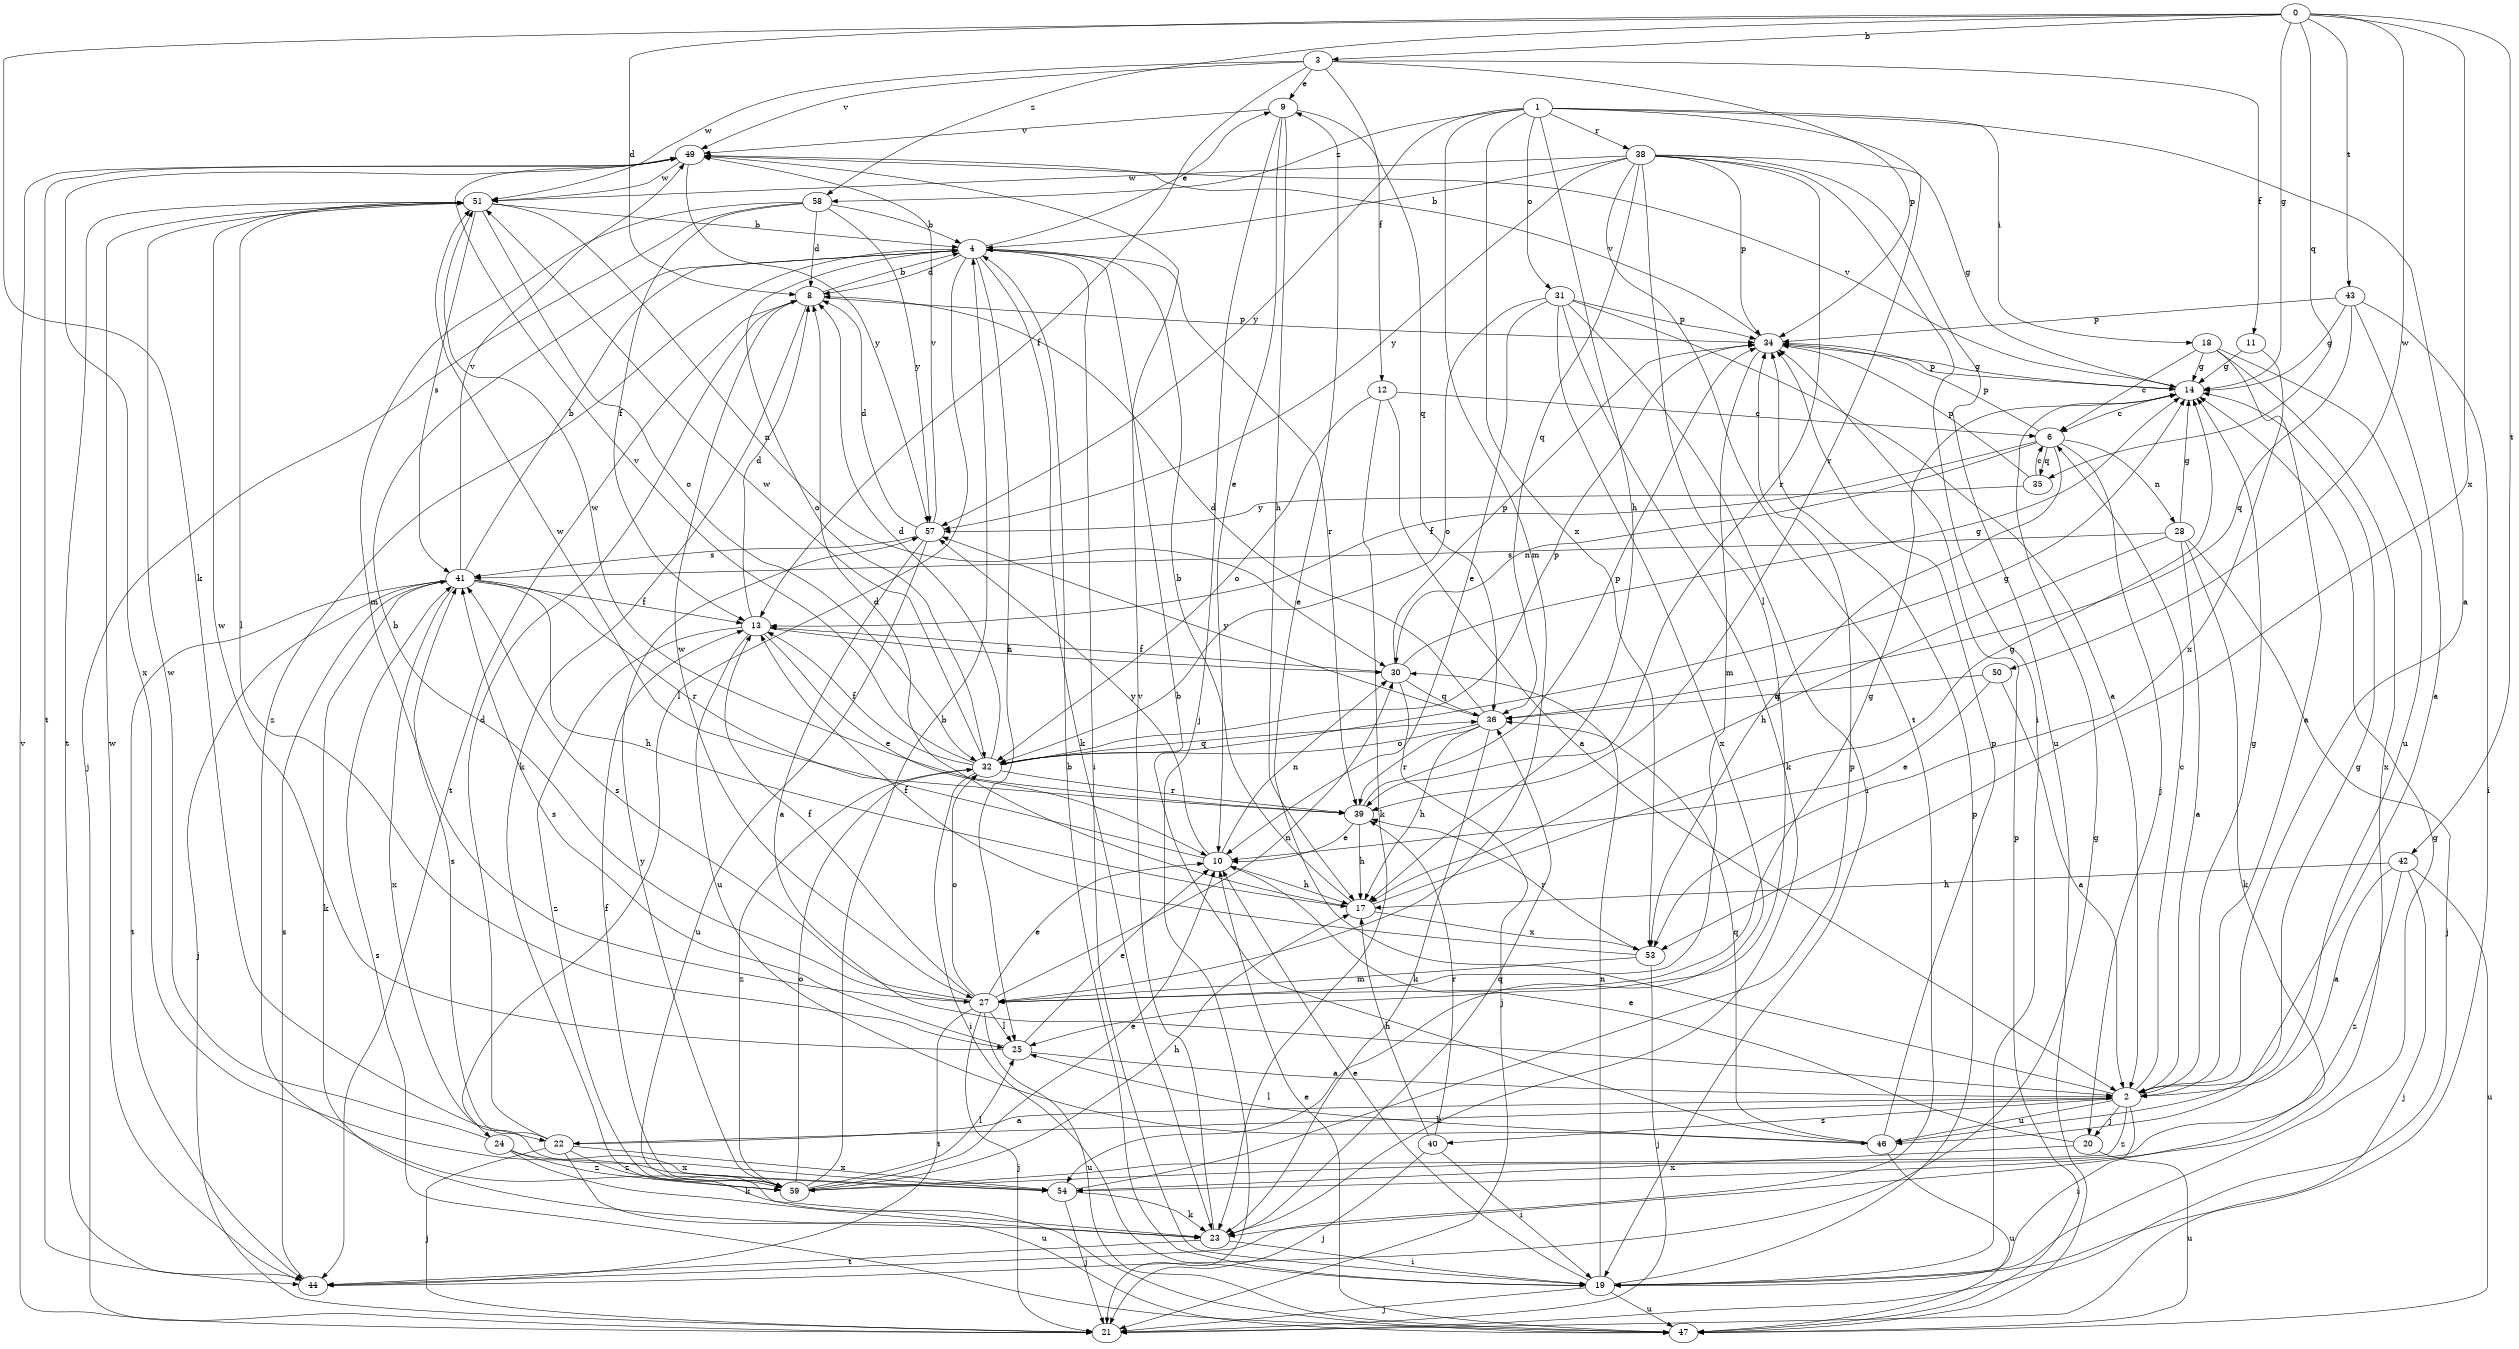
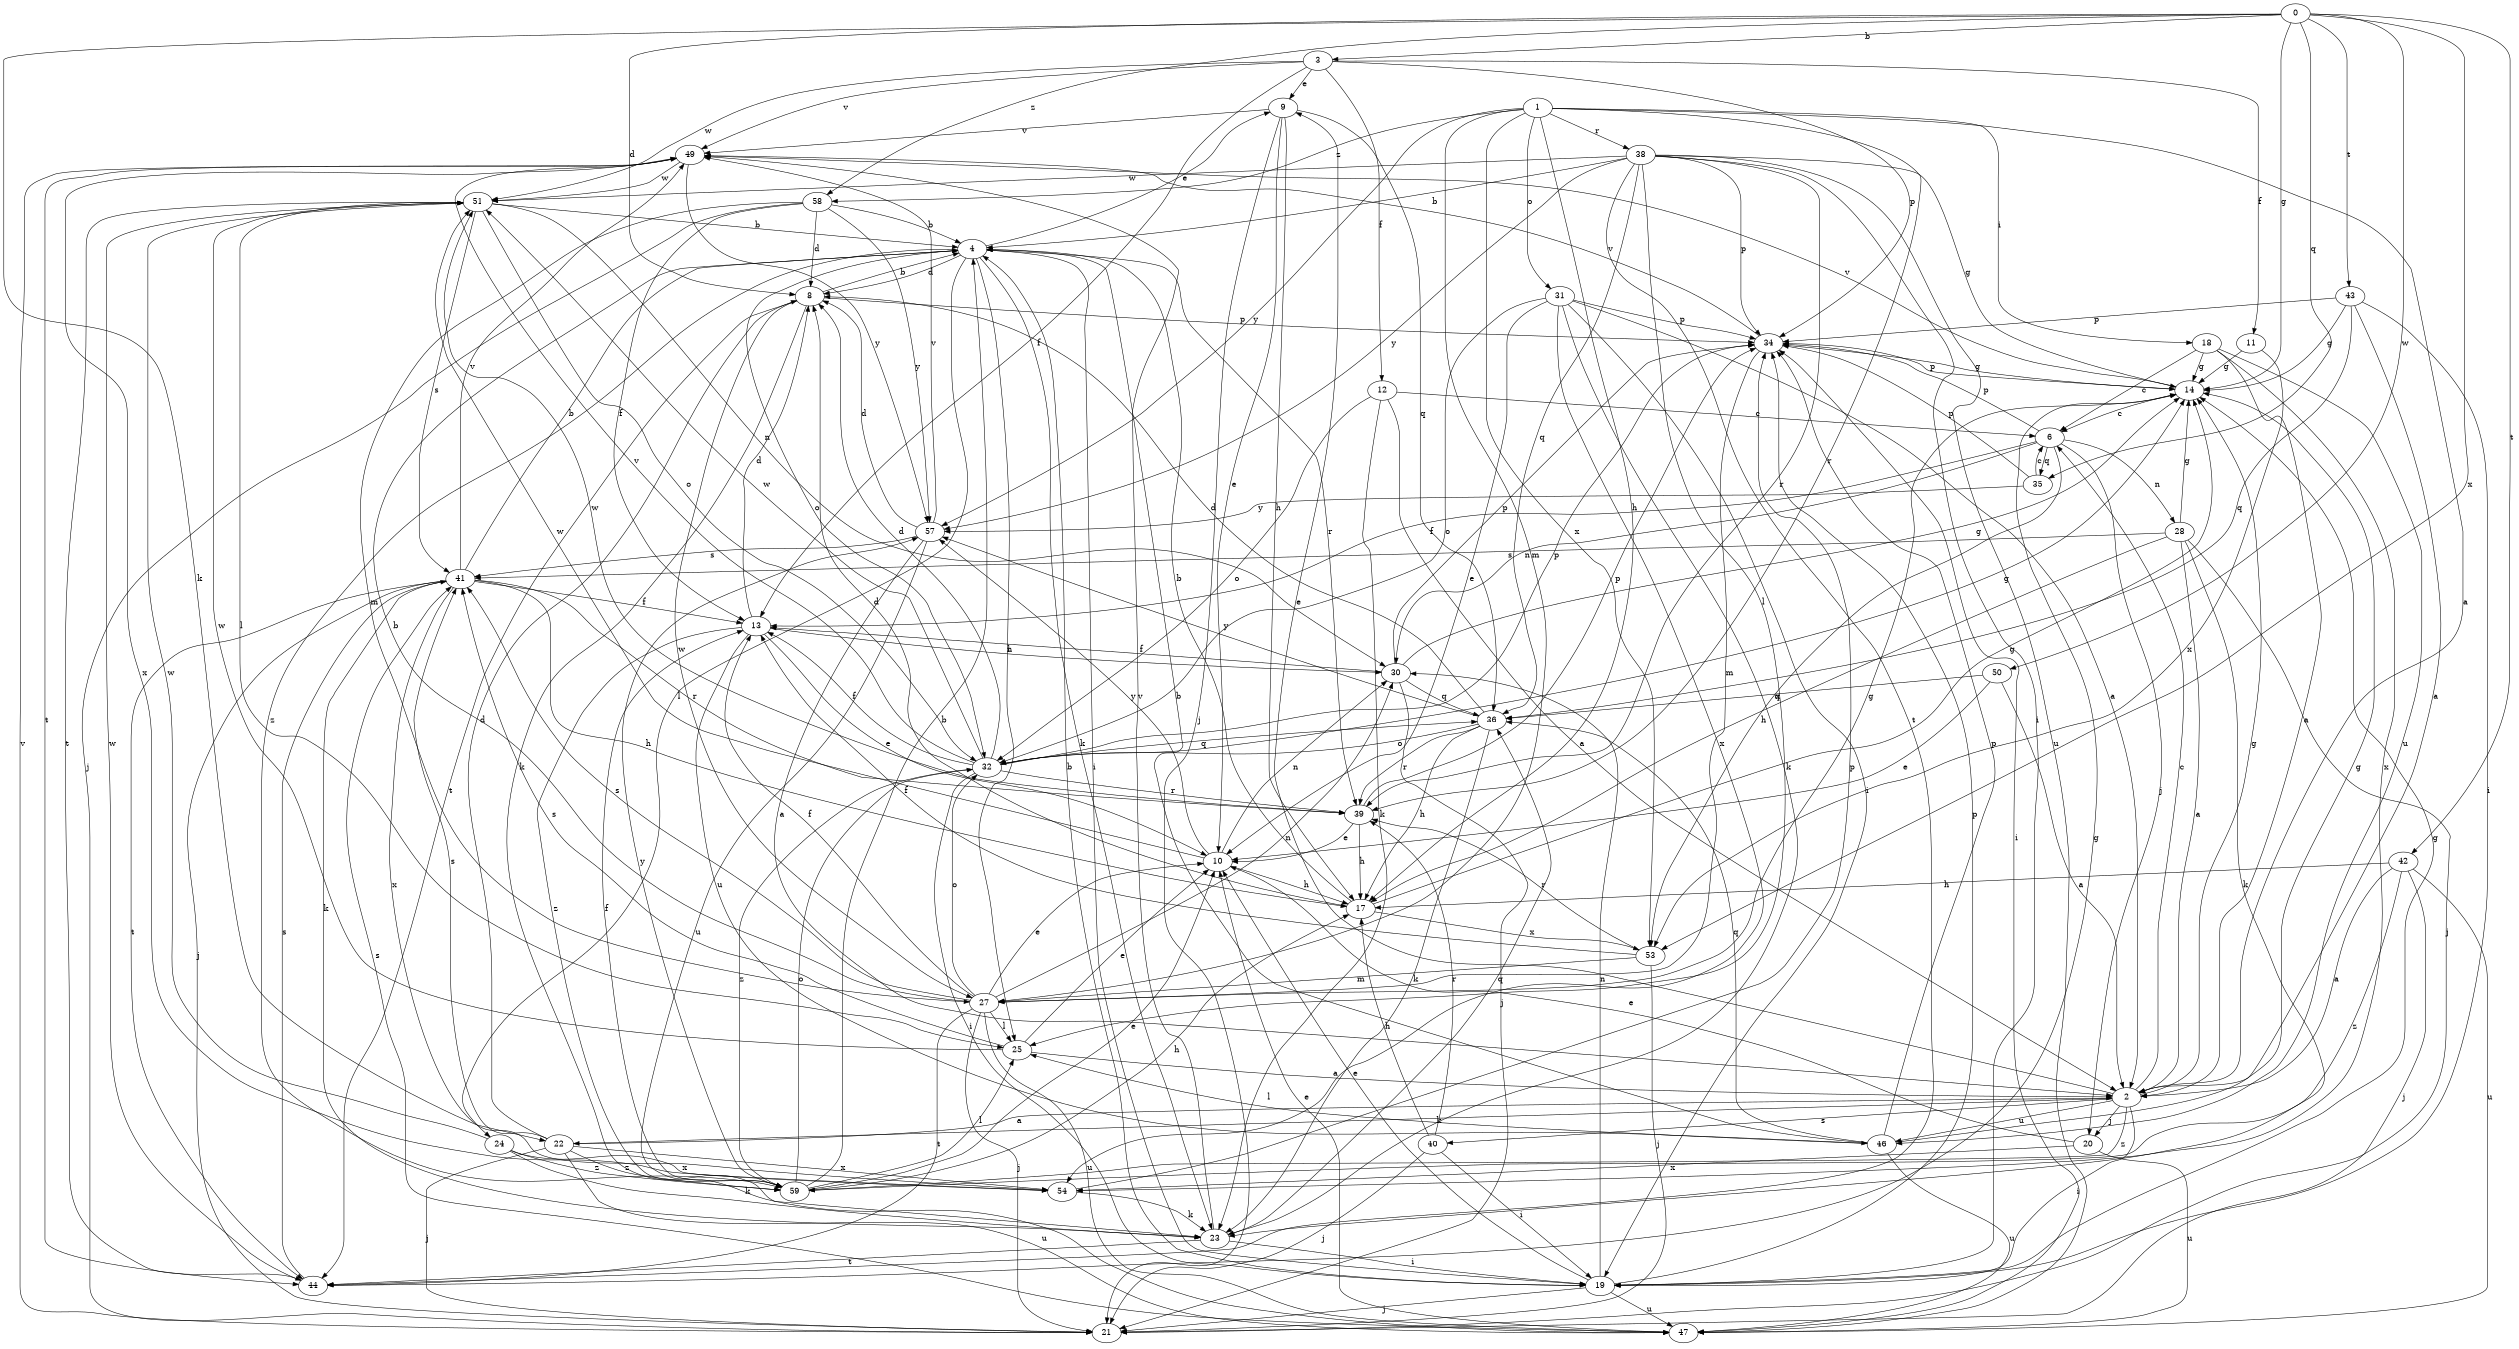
edge "47" -> "34": label "p" -> "i"
edge "54" -> "21": removed, label "j"
